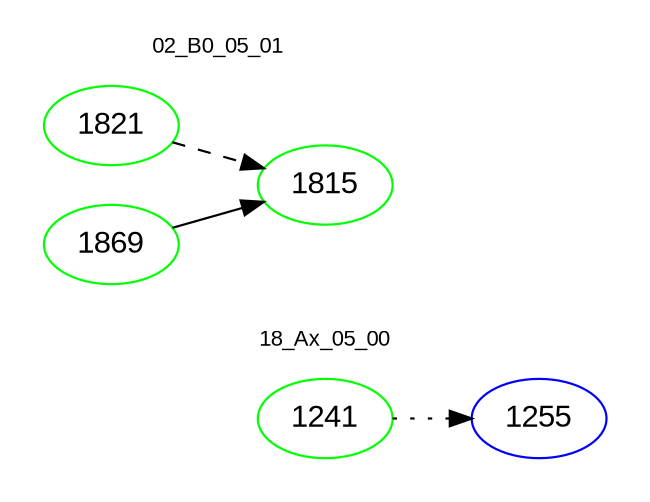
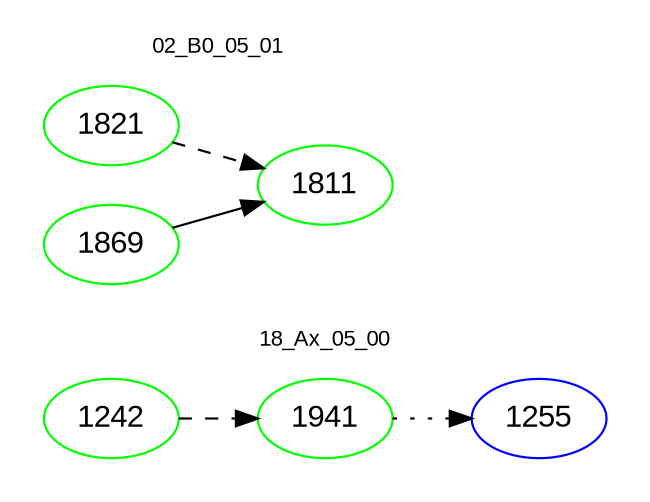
node "1815": label "1815" -> "1811"
node "1242": added
node "1241": label "1241" -> "1941"
